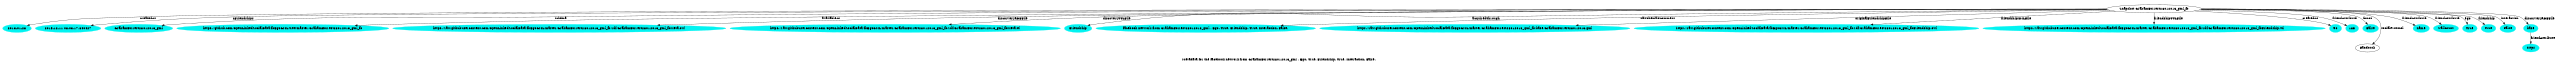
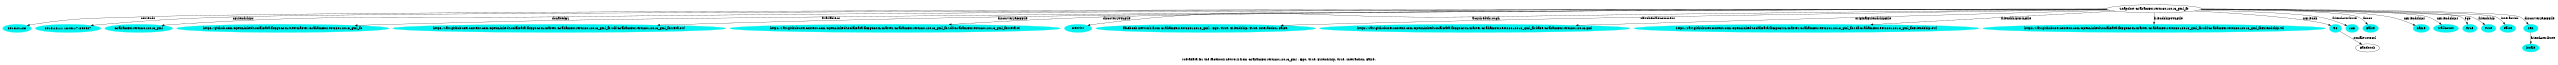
edge "Snapshot GrahamForrest28012013_gml_fb" -> "Facebook": now "90" -> "Facebook"
edge "Snapshot GrahamForrest28012013_gml_fb" -> "2013-01-28": label "createdAt" -> "nFriends"
edge "Snapshot GrahamForrest28012013_gml_fb" -> "GrahamForrest28012013_gml": label "schema" -> "donatedBy"
edge "Snapshot GrahamForrest28012013_gml_fb" -> "90": label "createdAt" -> "nFriends"
edge "Snapshot GrahamForrest28012013_gml_fb" -> "name": label "friendAttribute" -> "nFriendships"
edge "Snapshot GrahamForrest28012013_gml_fb" -> "wallcount": label "friendAttribute" -> "nFriendships"
node "2015-12-11 08:03:17.840427": label "2015-12-11 08:03:17.840427" -> "2015-12-11 18:03:17.840427"
node "Friendship": label "Friendship" -> "Netvizz"
node "base": label "base" -> "sex"
node "https": label "https" -> "locale"
